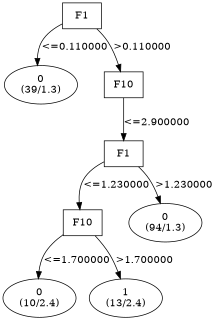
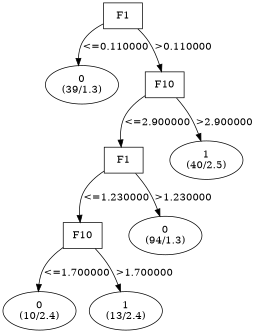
node "1 (40/2.5)": added
